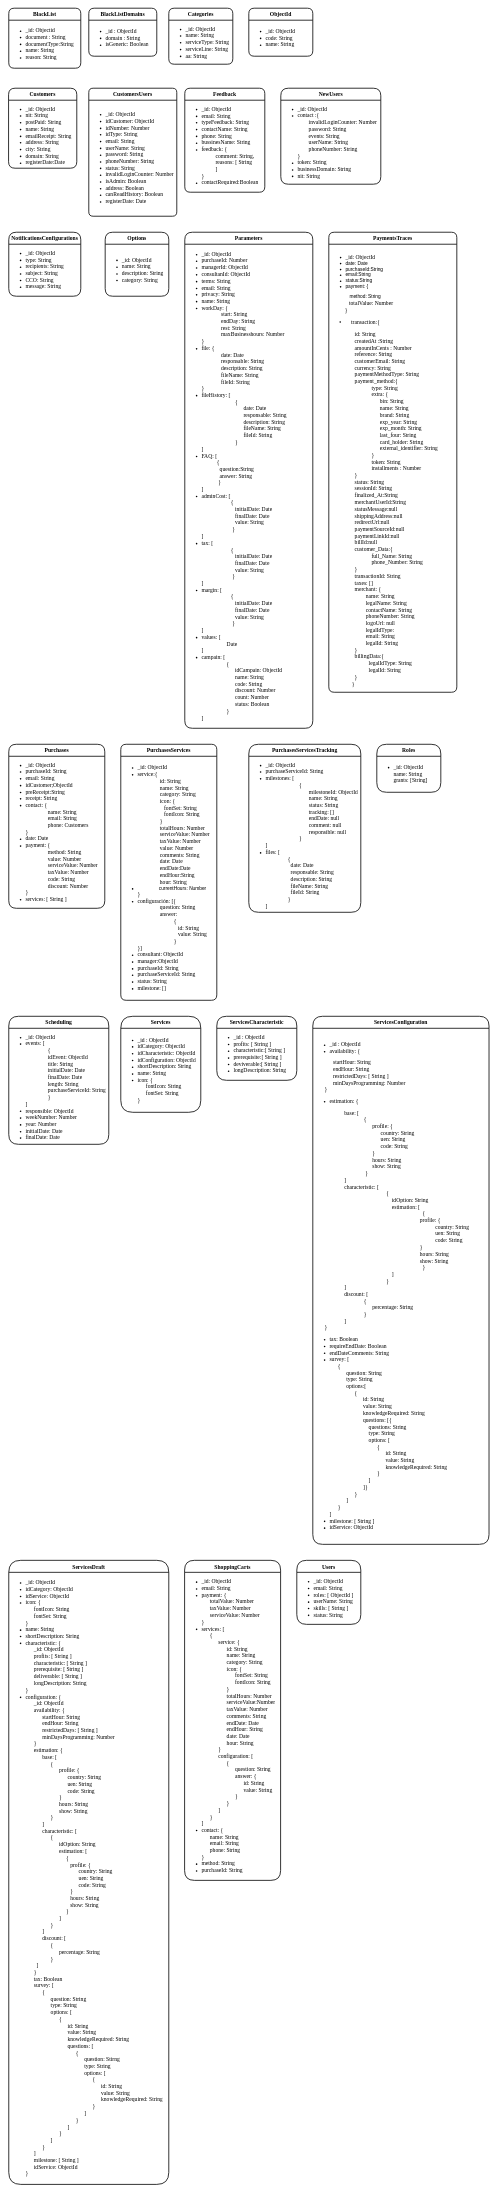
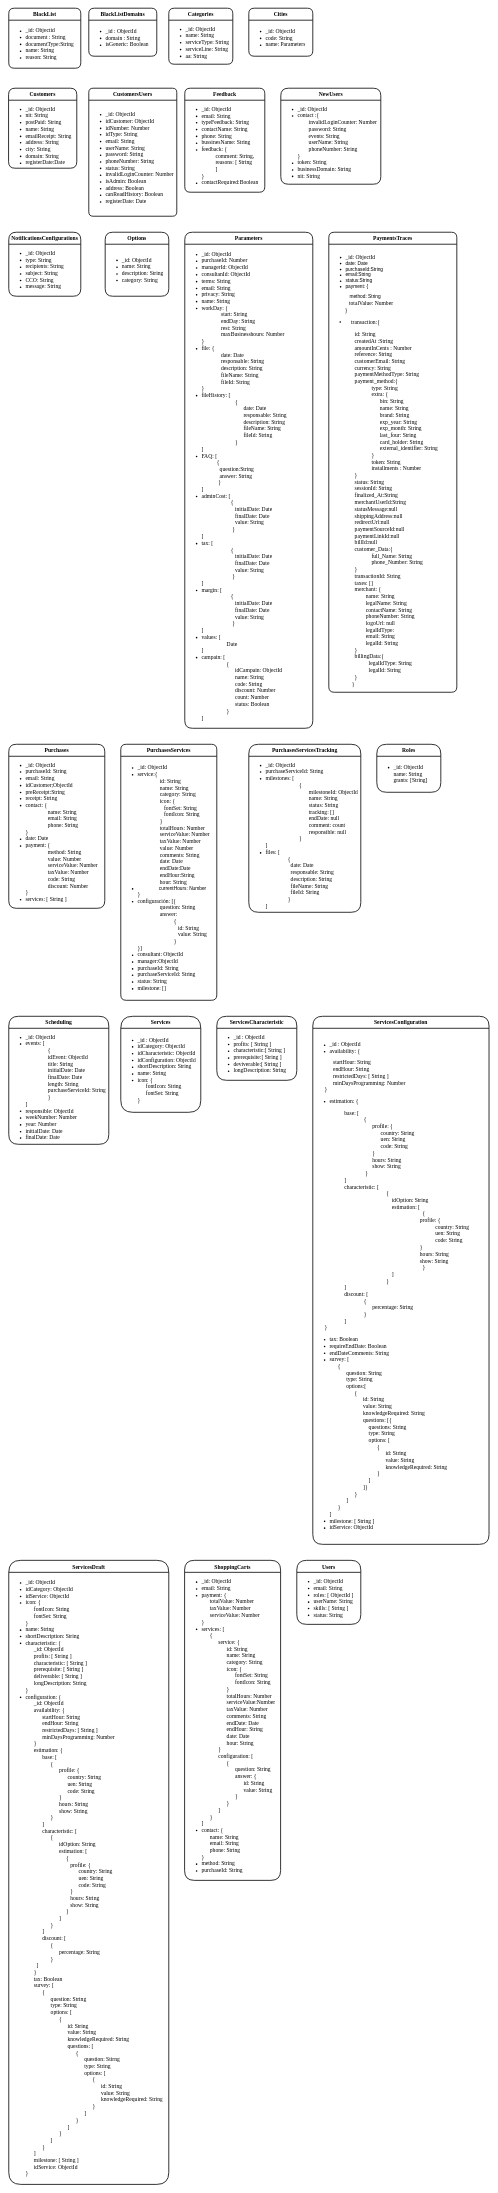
node "ObjectId": label "ObjectId" -> "Cities"
node "_id: ObjectId code: String name: String": label "_id: ObjectId code: String name: String" -> "_id: ObjectId code: String name: Parameters"
node "_id: ObjectId purchaseId: String email: String idCustomer;ObjectId preReceipt:String receipt: String contact: { name: String email: String phone: Customers} date: Date payment: { method: String value: Number serviceValue: Number taxValue: Number code: String discount: Number} services: [ String ]": label "_id: ObjectId purchaseId: String email: String idCustomer;ObjectId preReceipt:String receipt: String contact: { name: String email: String phone: Customers} date: Date payment: { method: String value: Number serviceValue: Number taxValue: Number code: String discount: Number} services: [ String ]" -> "_id: ObjectId purchaseId: String email: String idCustomer;ObjectId preReceipt:String receipt: String contact: { name: String email: String phone: String} date: Date payment: { method: String value: Number serviceValue: Number taxValue: Number code: String discount: Number} services: [ String ]"
node "_id: ObjectId purchaseServiceId: String milestones: [ { milestoneId: ObjectId name: String status: String tracking: [] endDate: null comment: null responsible: null }] files: [ { date: Date responsable: String description: String fileName: String fileId: String } ]": label "_id: ObjectId purchaseServiceId: String milestones: [ { milestoneId: ObjectId name: String status: String tracking: [] endDate: null comment: null responsible: null }] files: [ { date: Date responsable: String description: String fileName: String fileId: String } ]" -> "_id: ObjectId purchaseServiceId: String milestones: [ { milestoneId: ObjectId name: String status: String tracking: [] endDate: null comment: count responsible: null }] files: [ { date: Date responsable: String description: String fileName: String fileId: String } ]"
